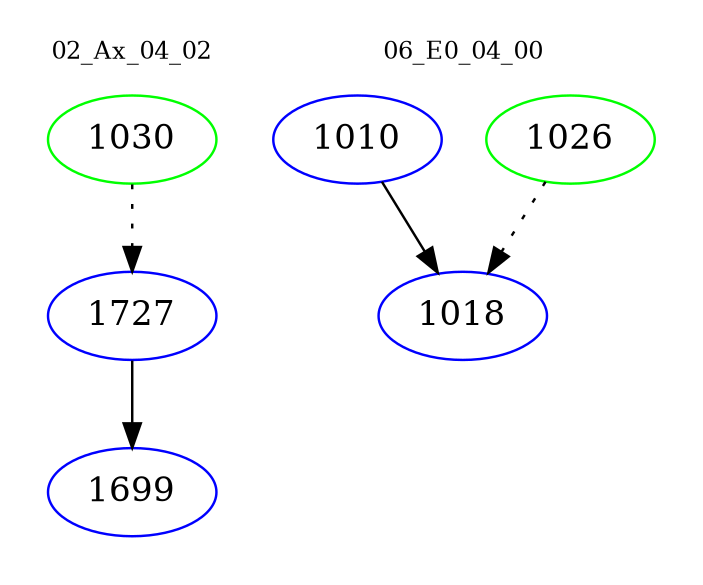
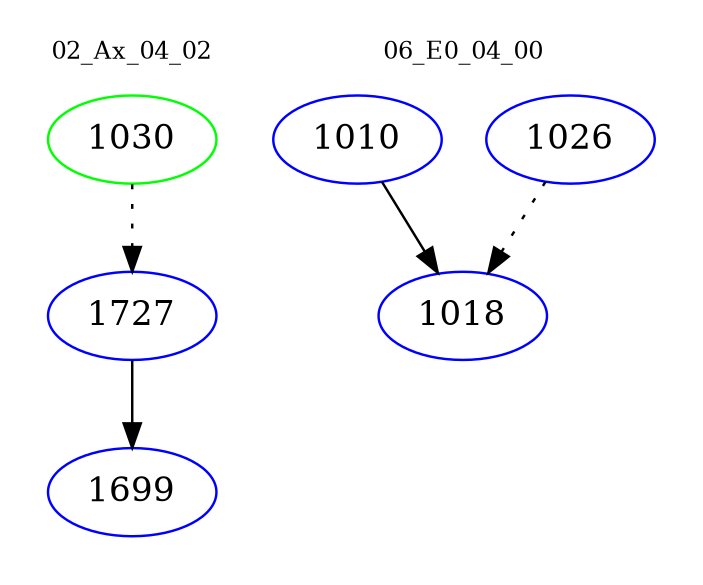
node "1026": color green -> blue
